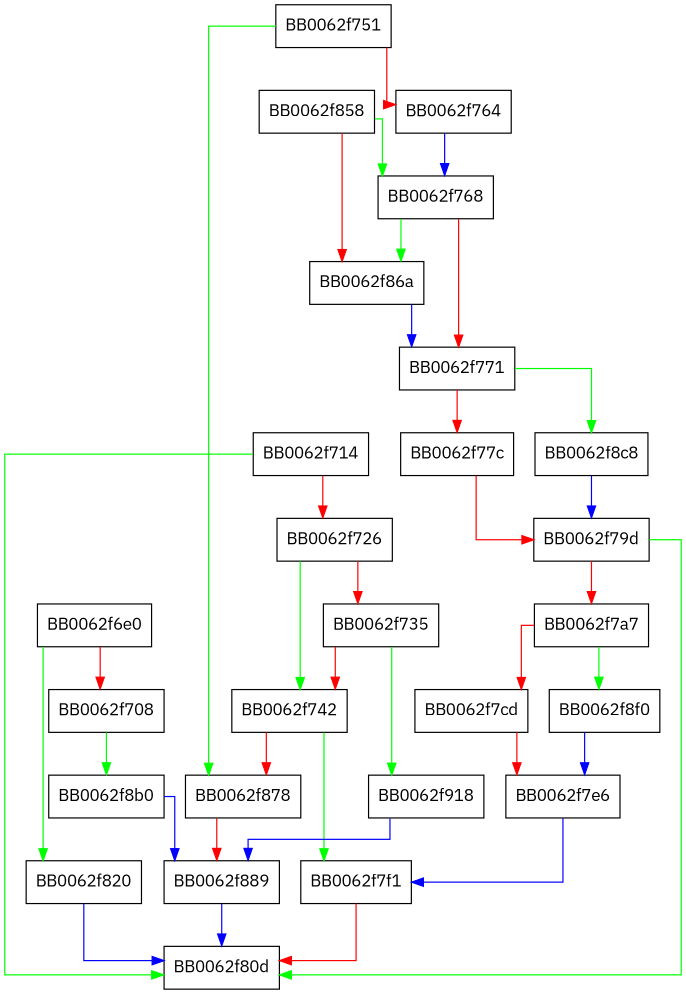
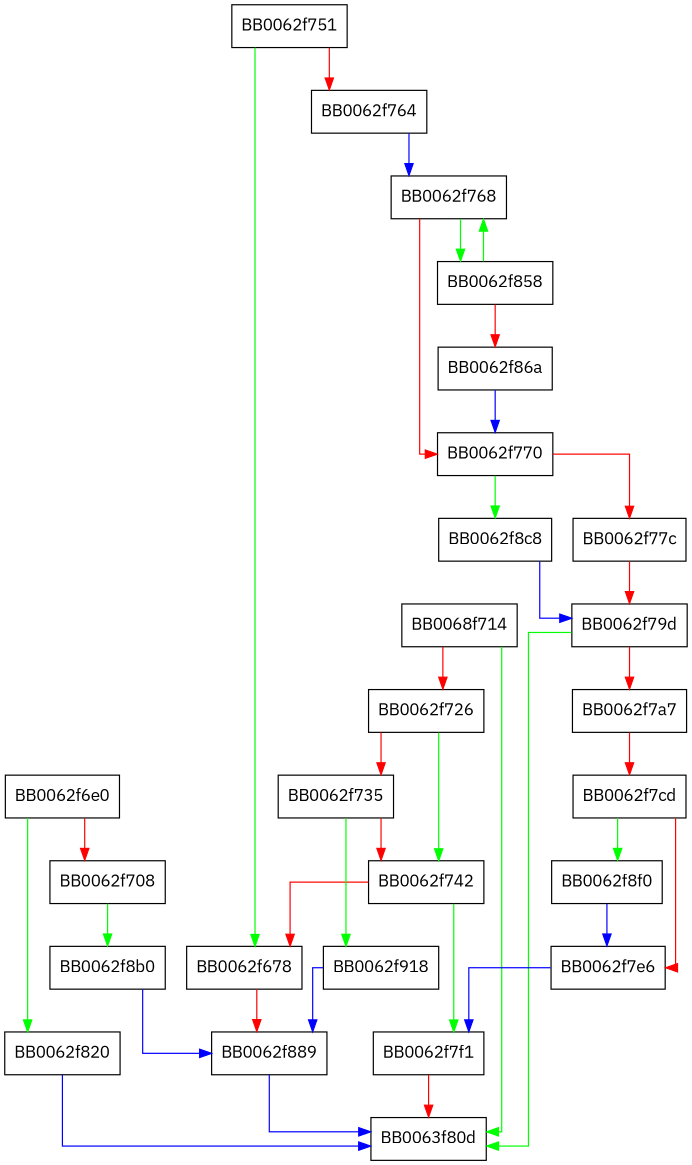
edge "BB0062f768" -> "BB0062f86a": now "BB0062f768" -> "BB0062f858"
node "BB0062f771": label "BB0062f771" -> "BB0062f770"
node "BB0062f714": label "BB0062f714" -> "BB0068f714"
edge "BB0062f7a7" -> "BB0062f8f0": now "BB0062f7cd" -> "BB0062f8f0"
node "BB0062f878": label "BB0062f878" -> "BB0062f678"
node "BB0062f80d": label "BB0062f80d" -> "BB0063f80d"
